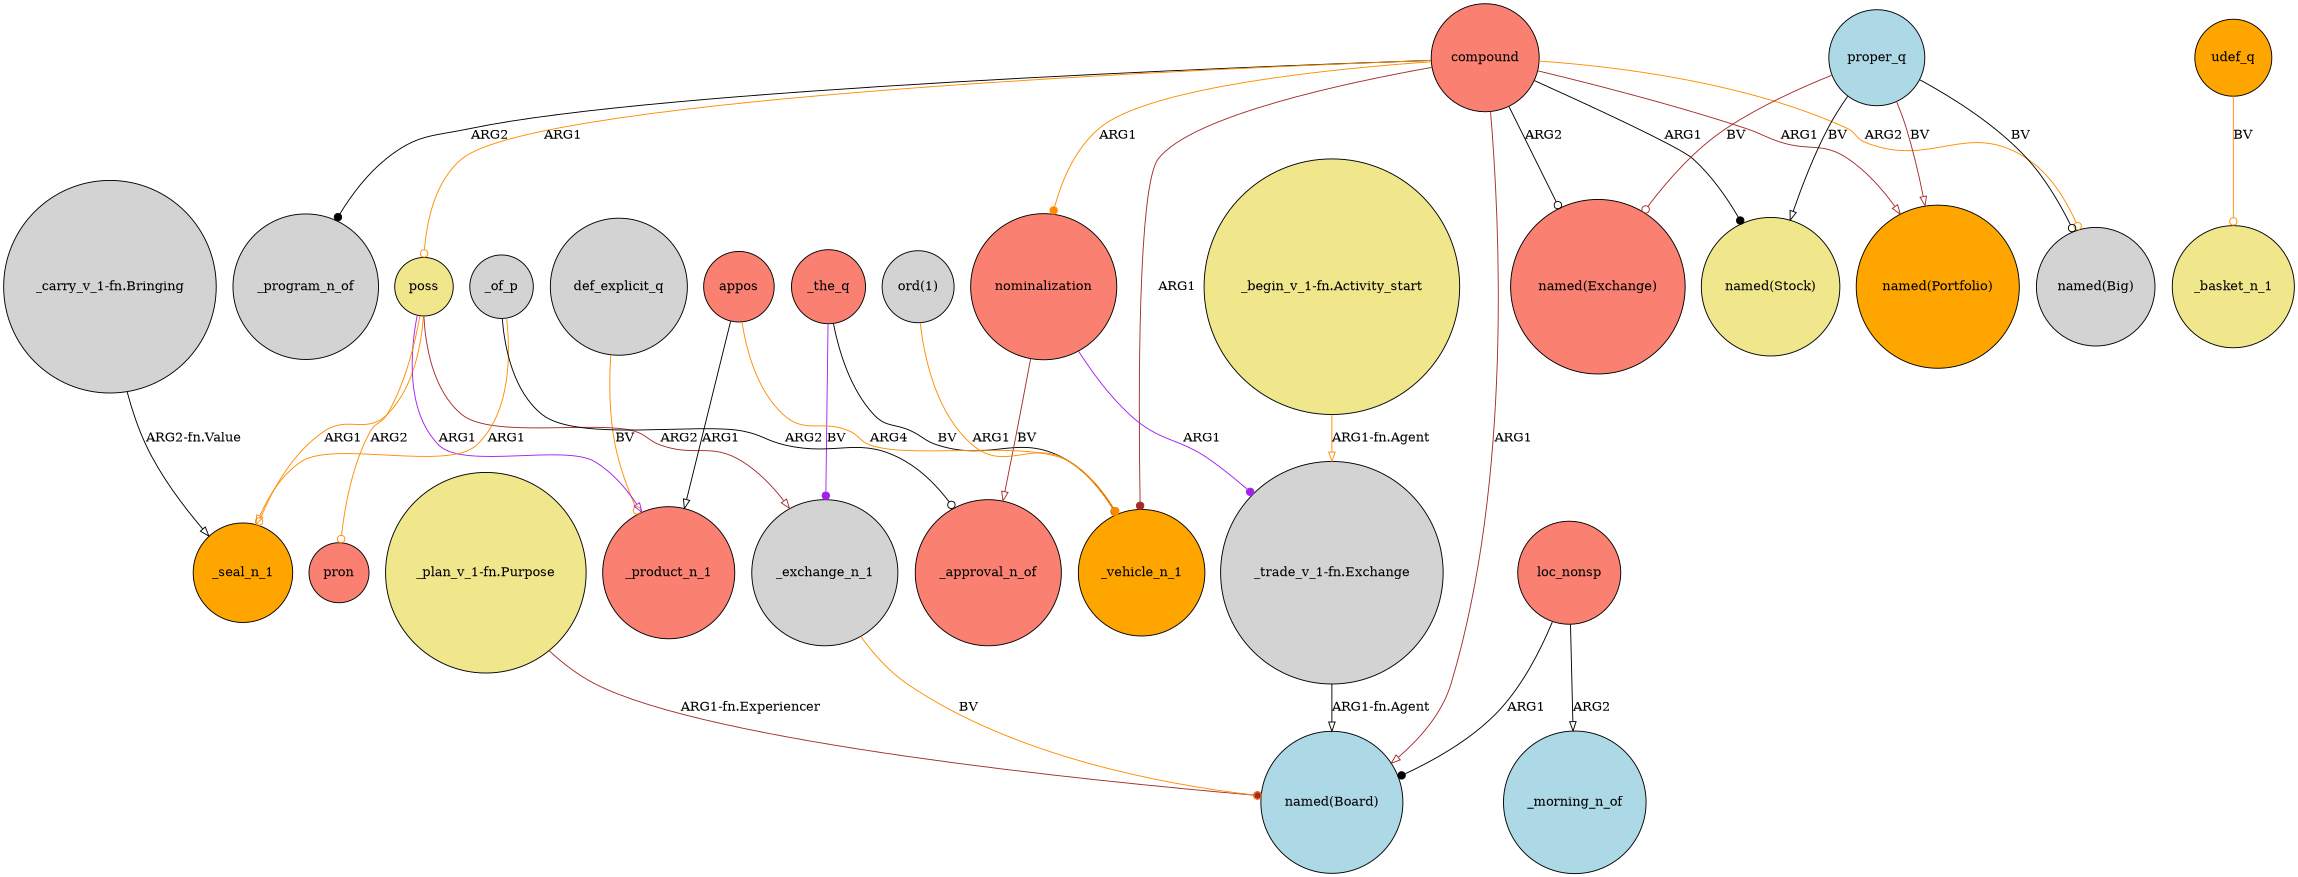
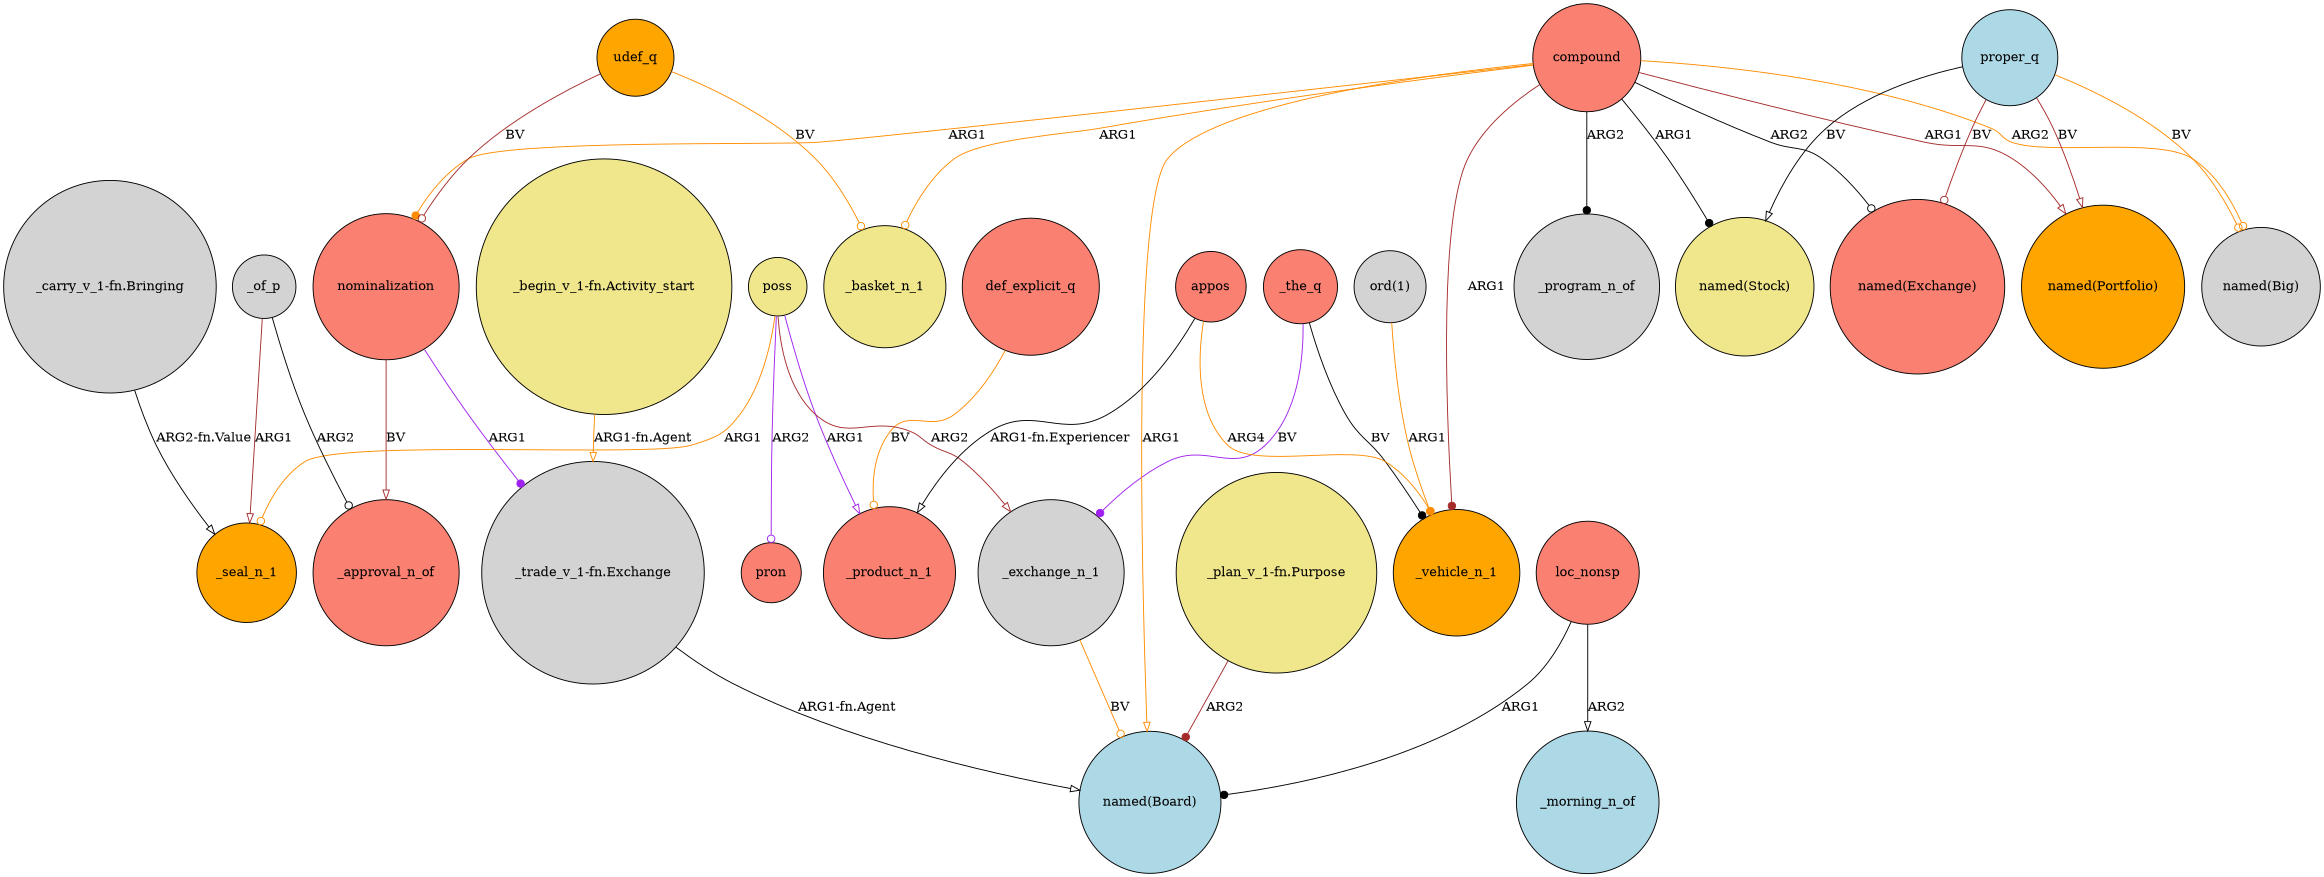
edge "compound" -> "poss": now "compound" -> "_basket_n_1"
edge "udef_q" -> "nominalization": added, label "BV"
edge "proper_q" -> "named(Big)": color black -> darkorange
node "def_explicit_q": fillcolor lightgrey -> salmon
edge "poss" -> "pron": color darkorange -> purple
edge "appos" -> "_product_n_1": label "ARG1" -> "ARG1-fn.Experiencer"
edge "compound" -> "named(Board)": color brown -> darkorange
edge "_of_p" -> "_seal_n_1": color darkorange -> brown
edge "_plan_v_1-fn.Purpose" -> "named(Board)": label "ARG1-fn.Experiencer" -> "ARG2"
